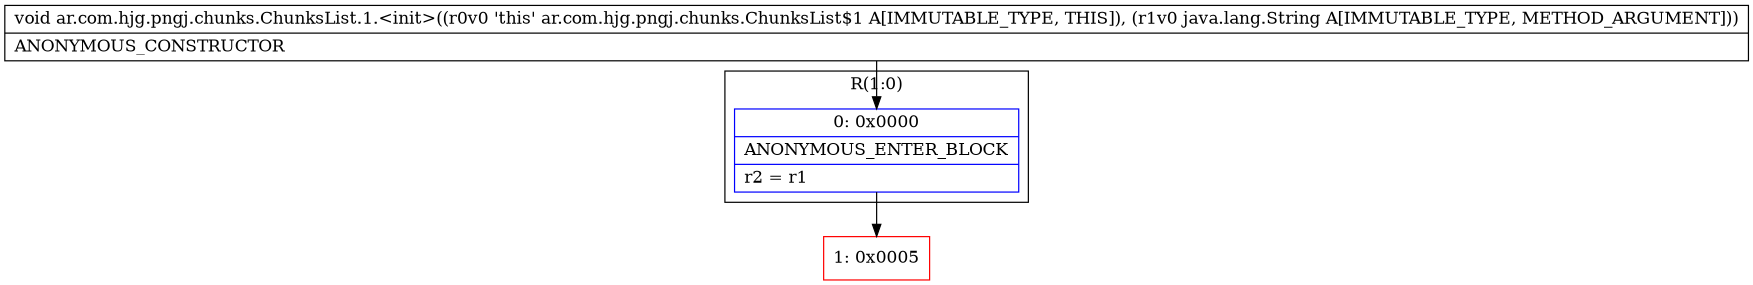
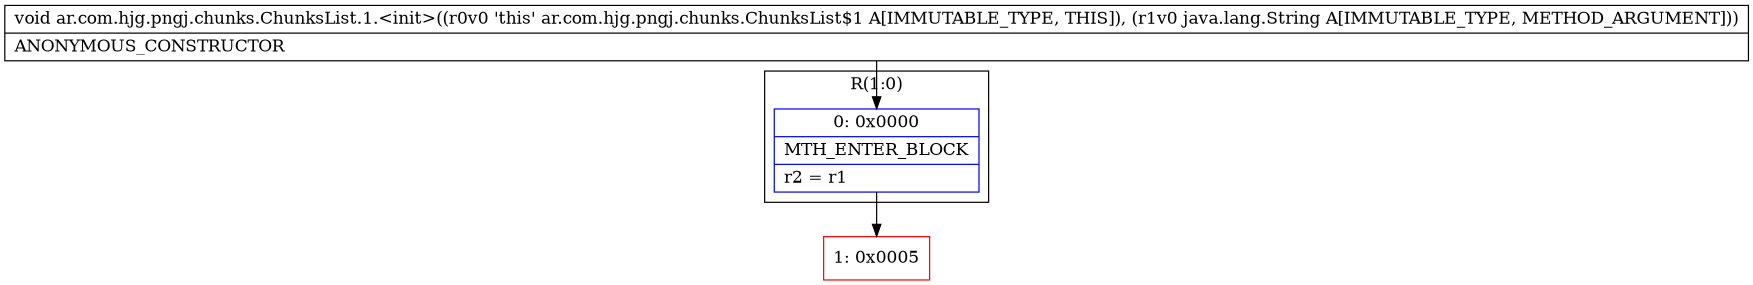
node "0: 0x0000": text "ANONYMOUS_ENTER_BLOCK" -> "MTH_ENTER_BLOCK"
